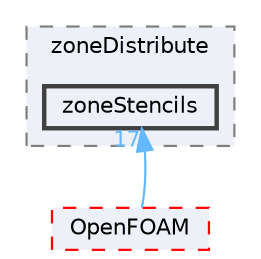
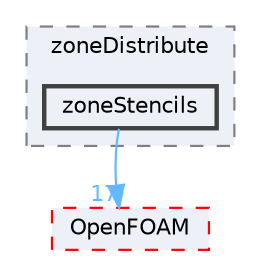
edge "OpenFOAM" -> "zoneStencils": reversed
